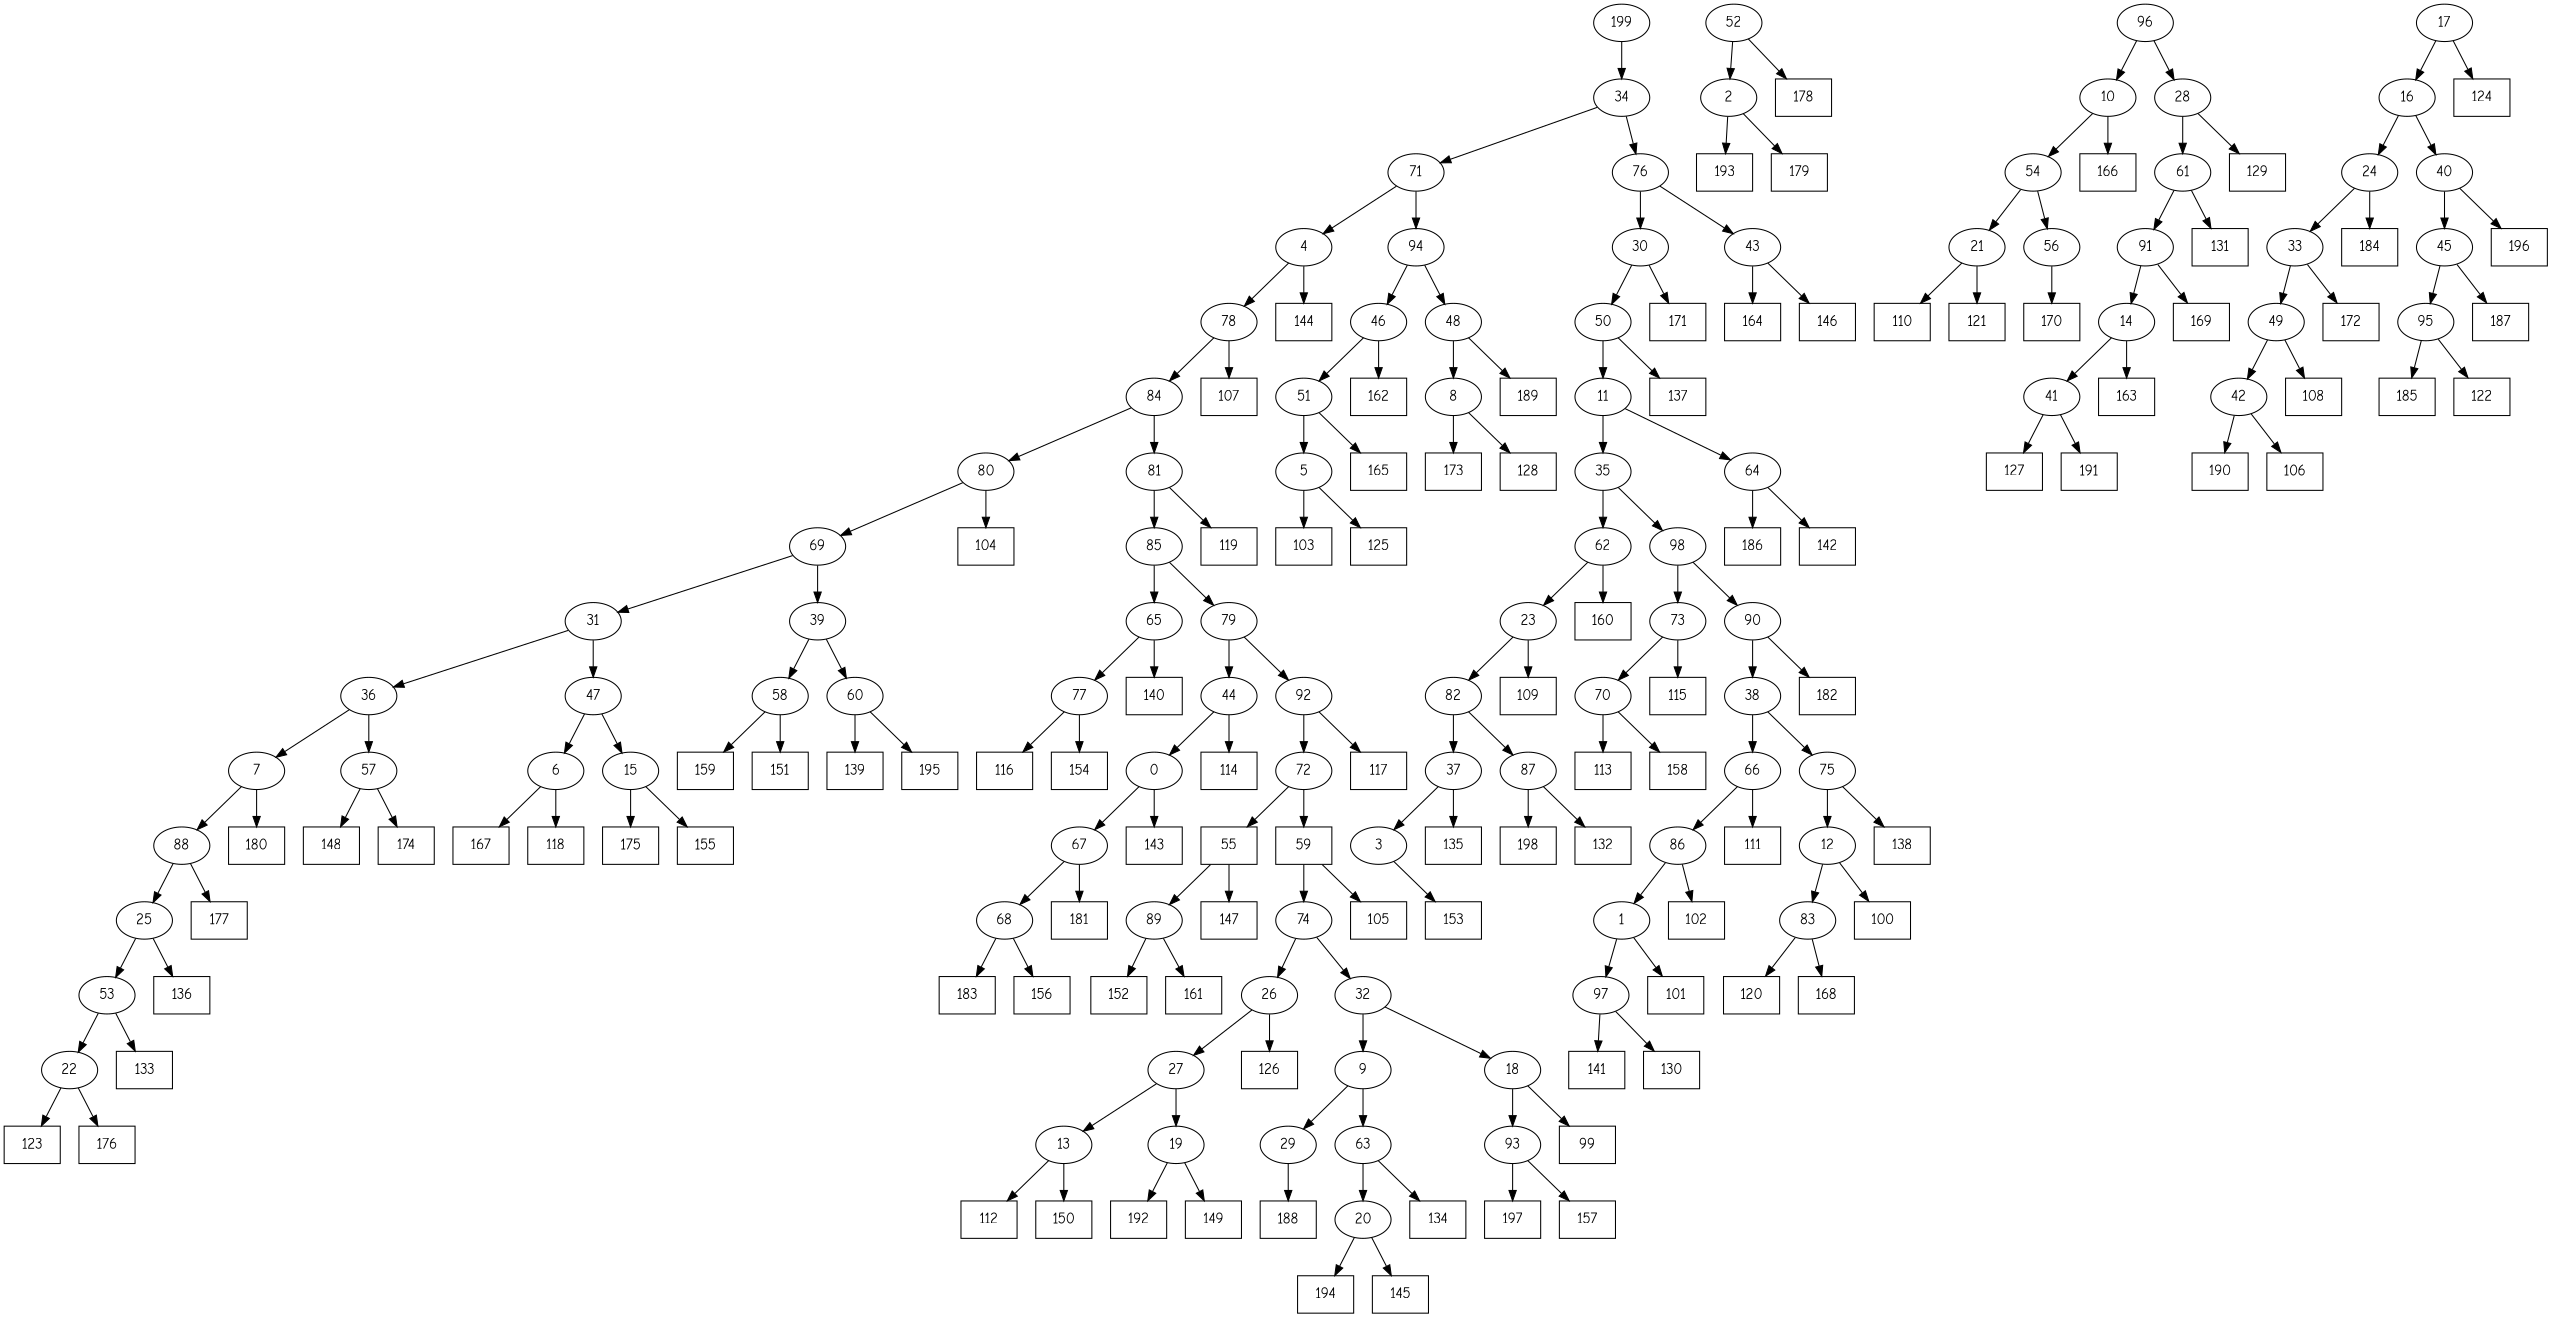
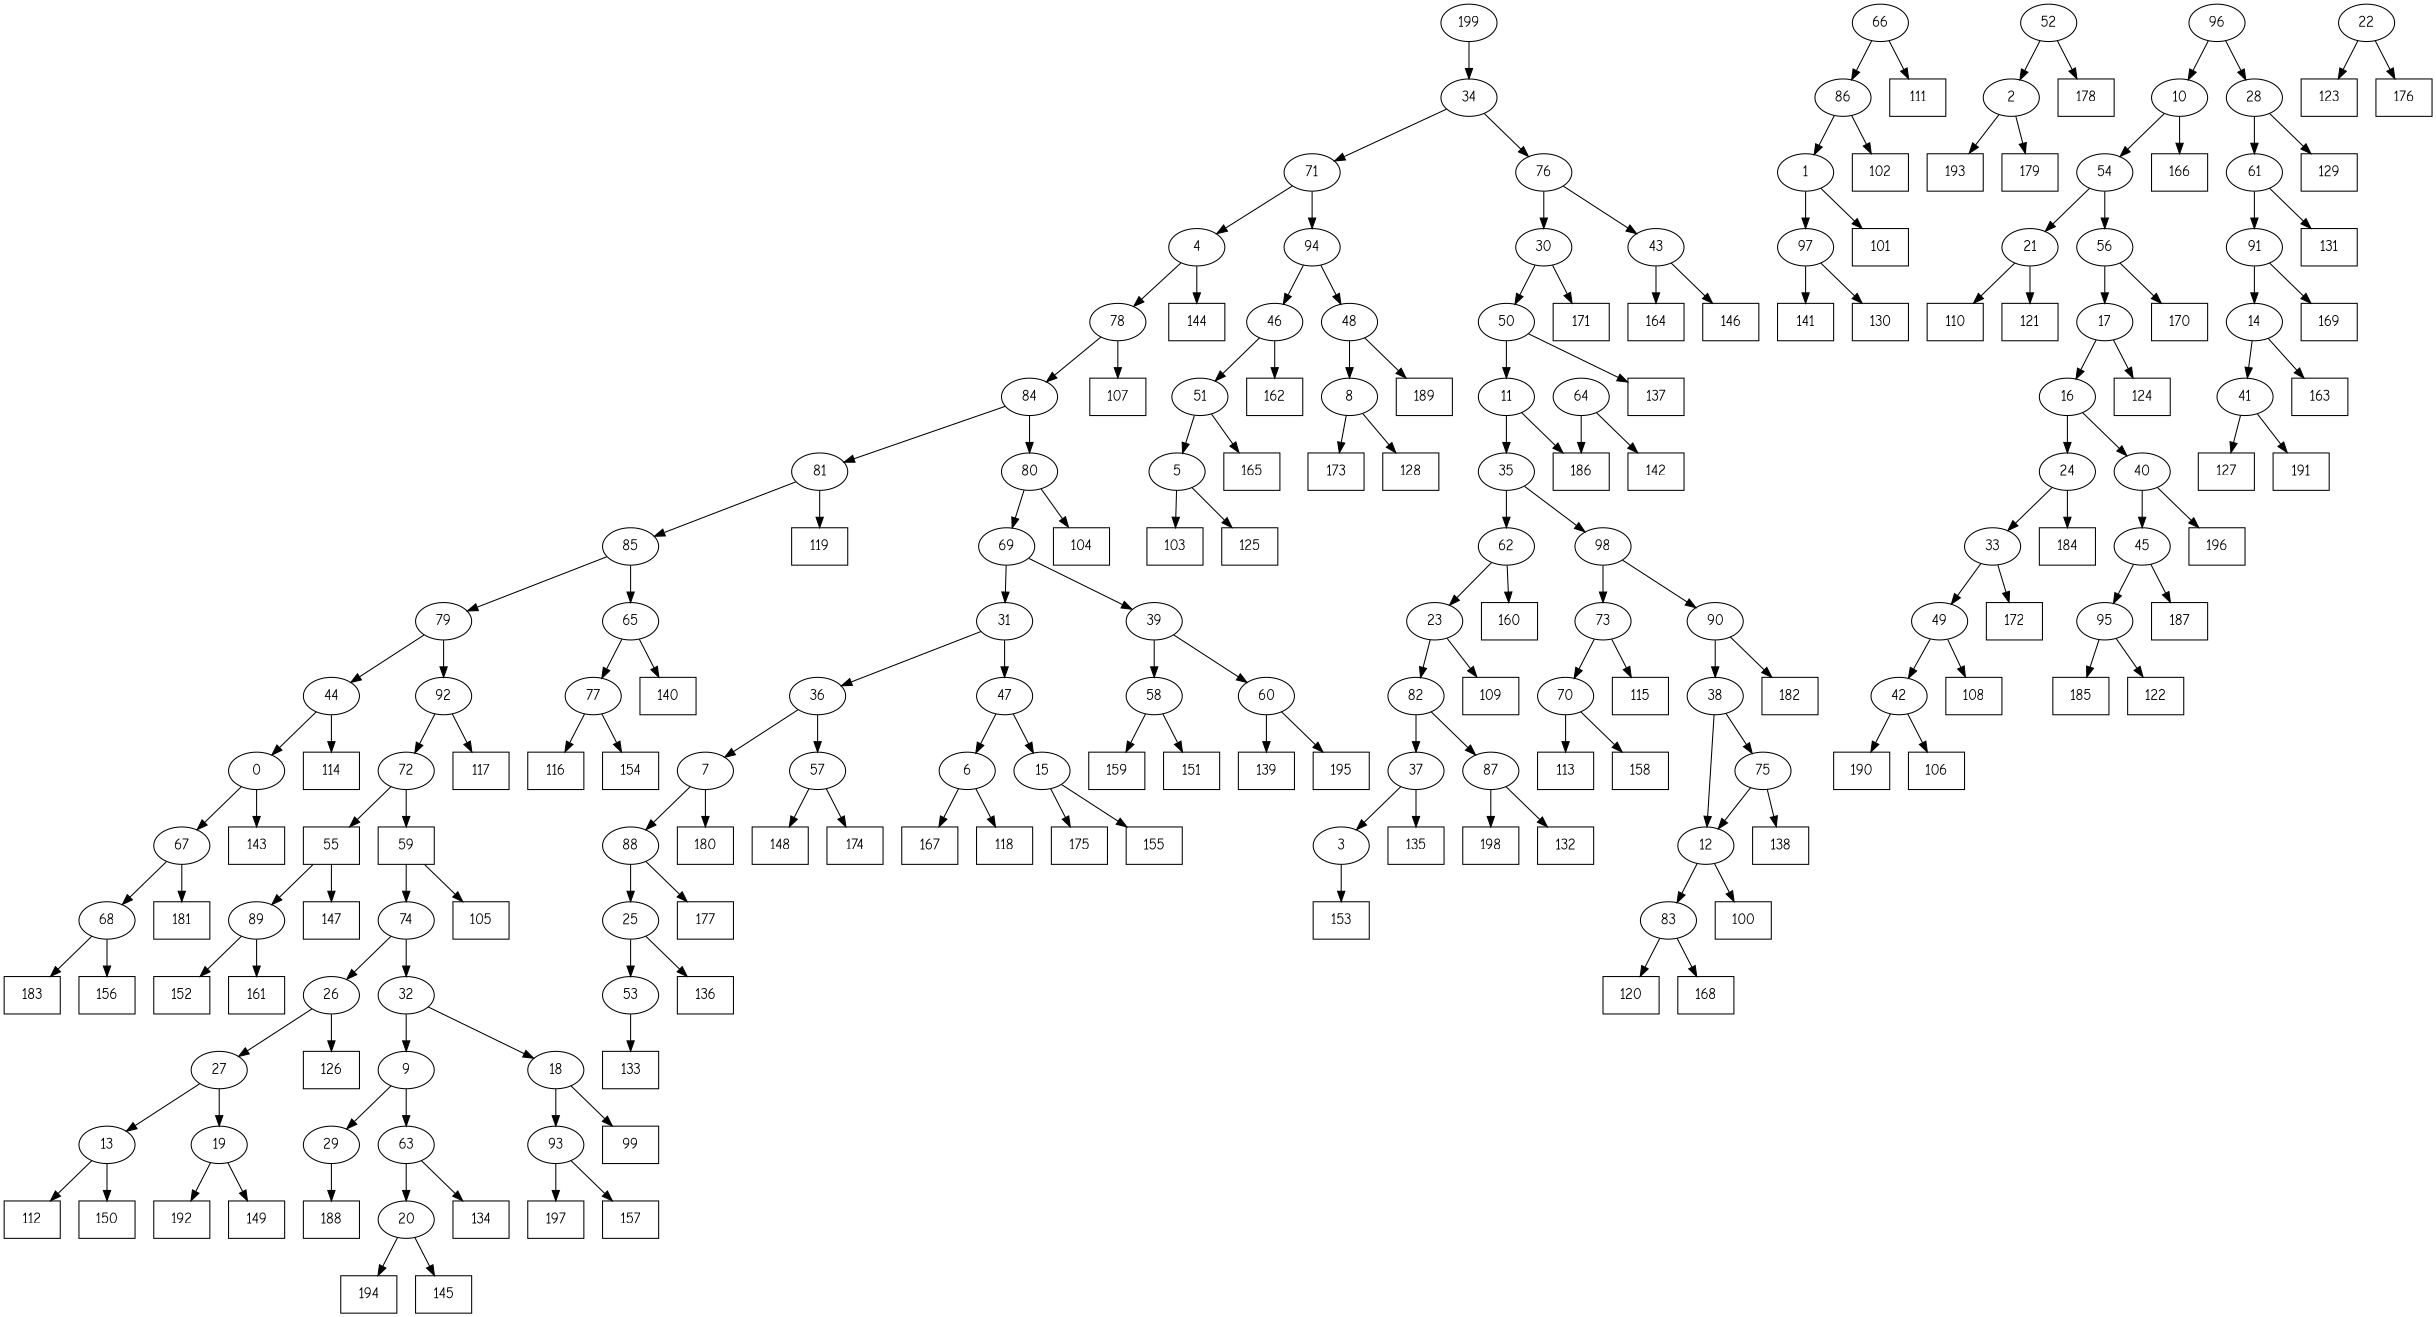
edge "56" -> "17": added
edge "11" -> "64": now "11" -> "186"
edge "38" -> "66": now "38" -> "12"
edge "53" -> "22": removed
